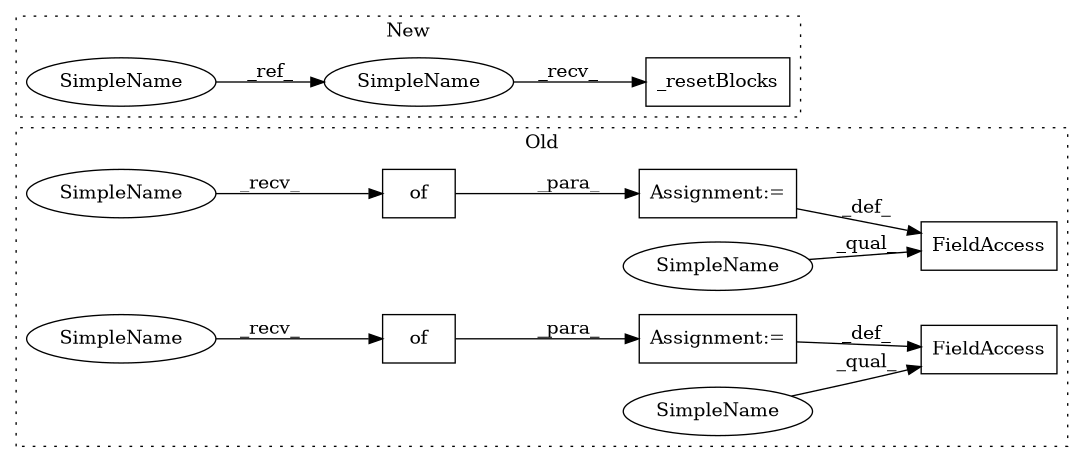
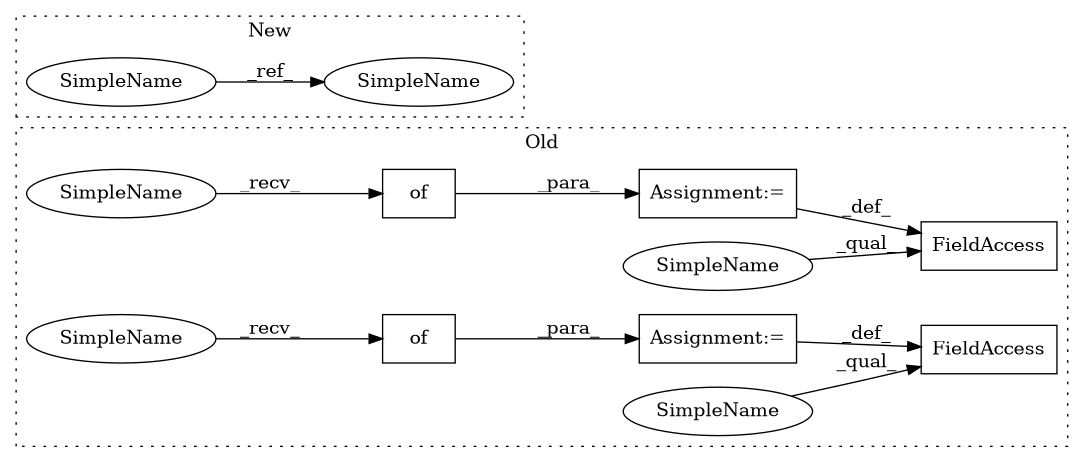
node "_resetBlocks": removed
